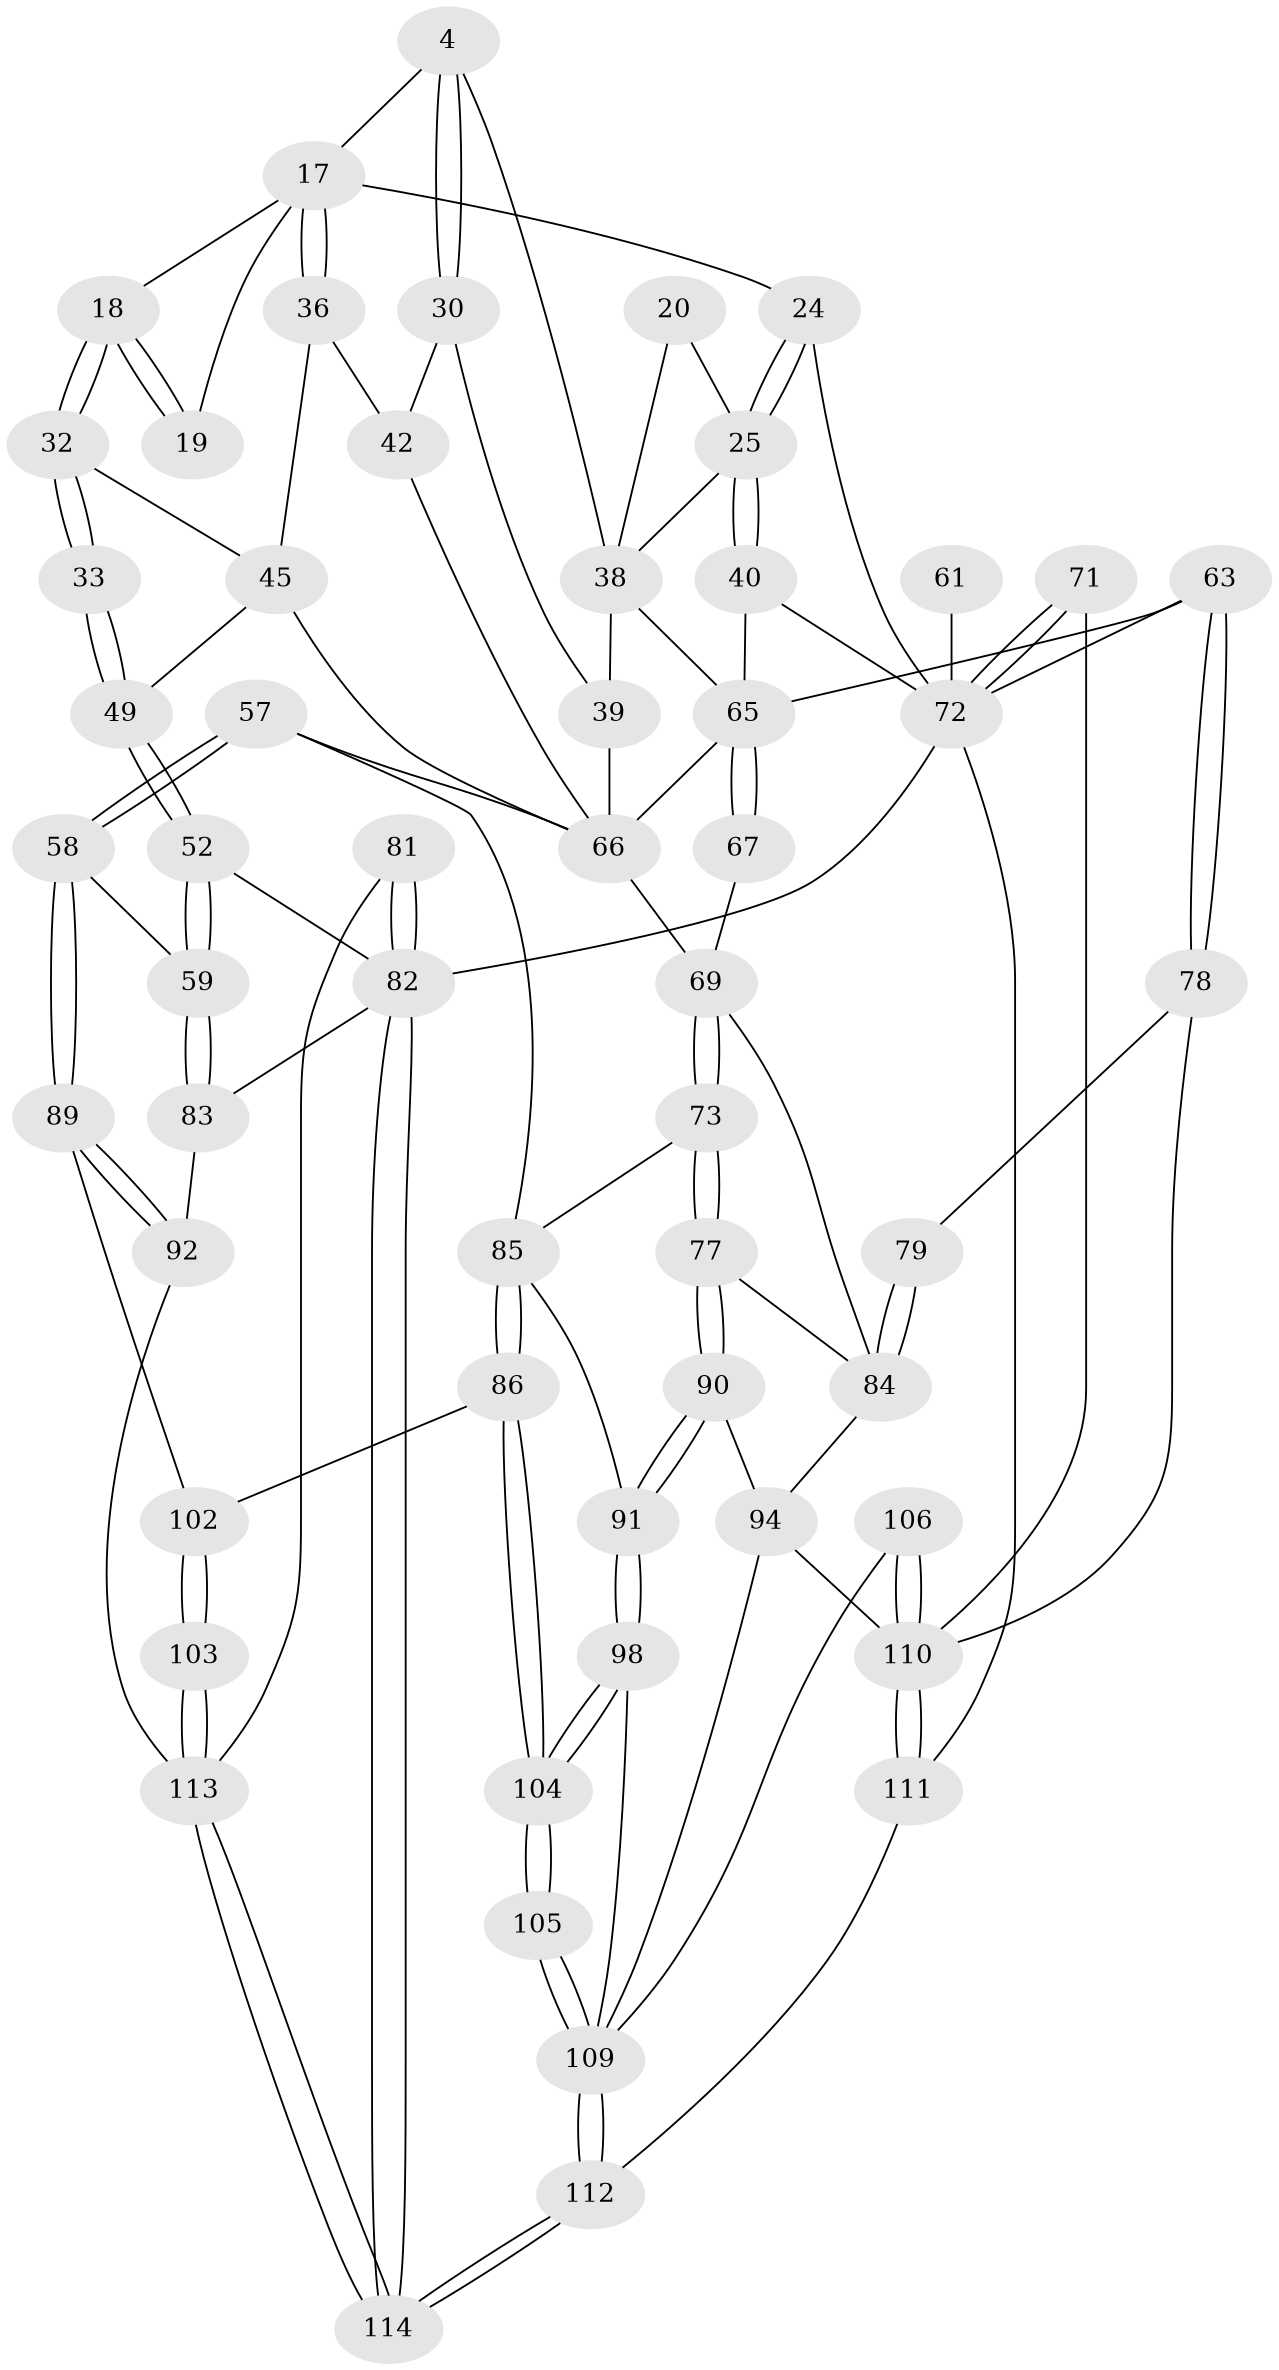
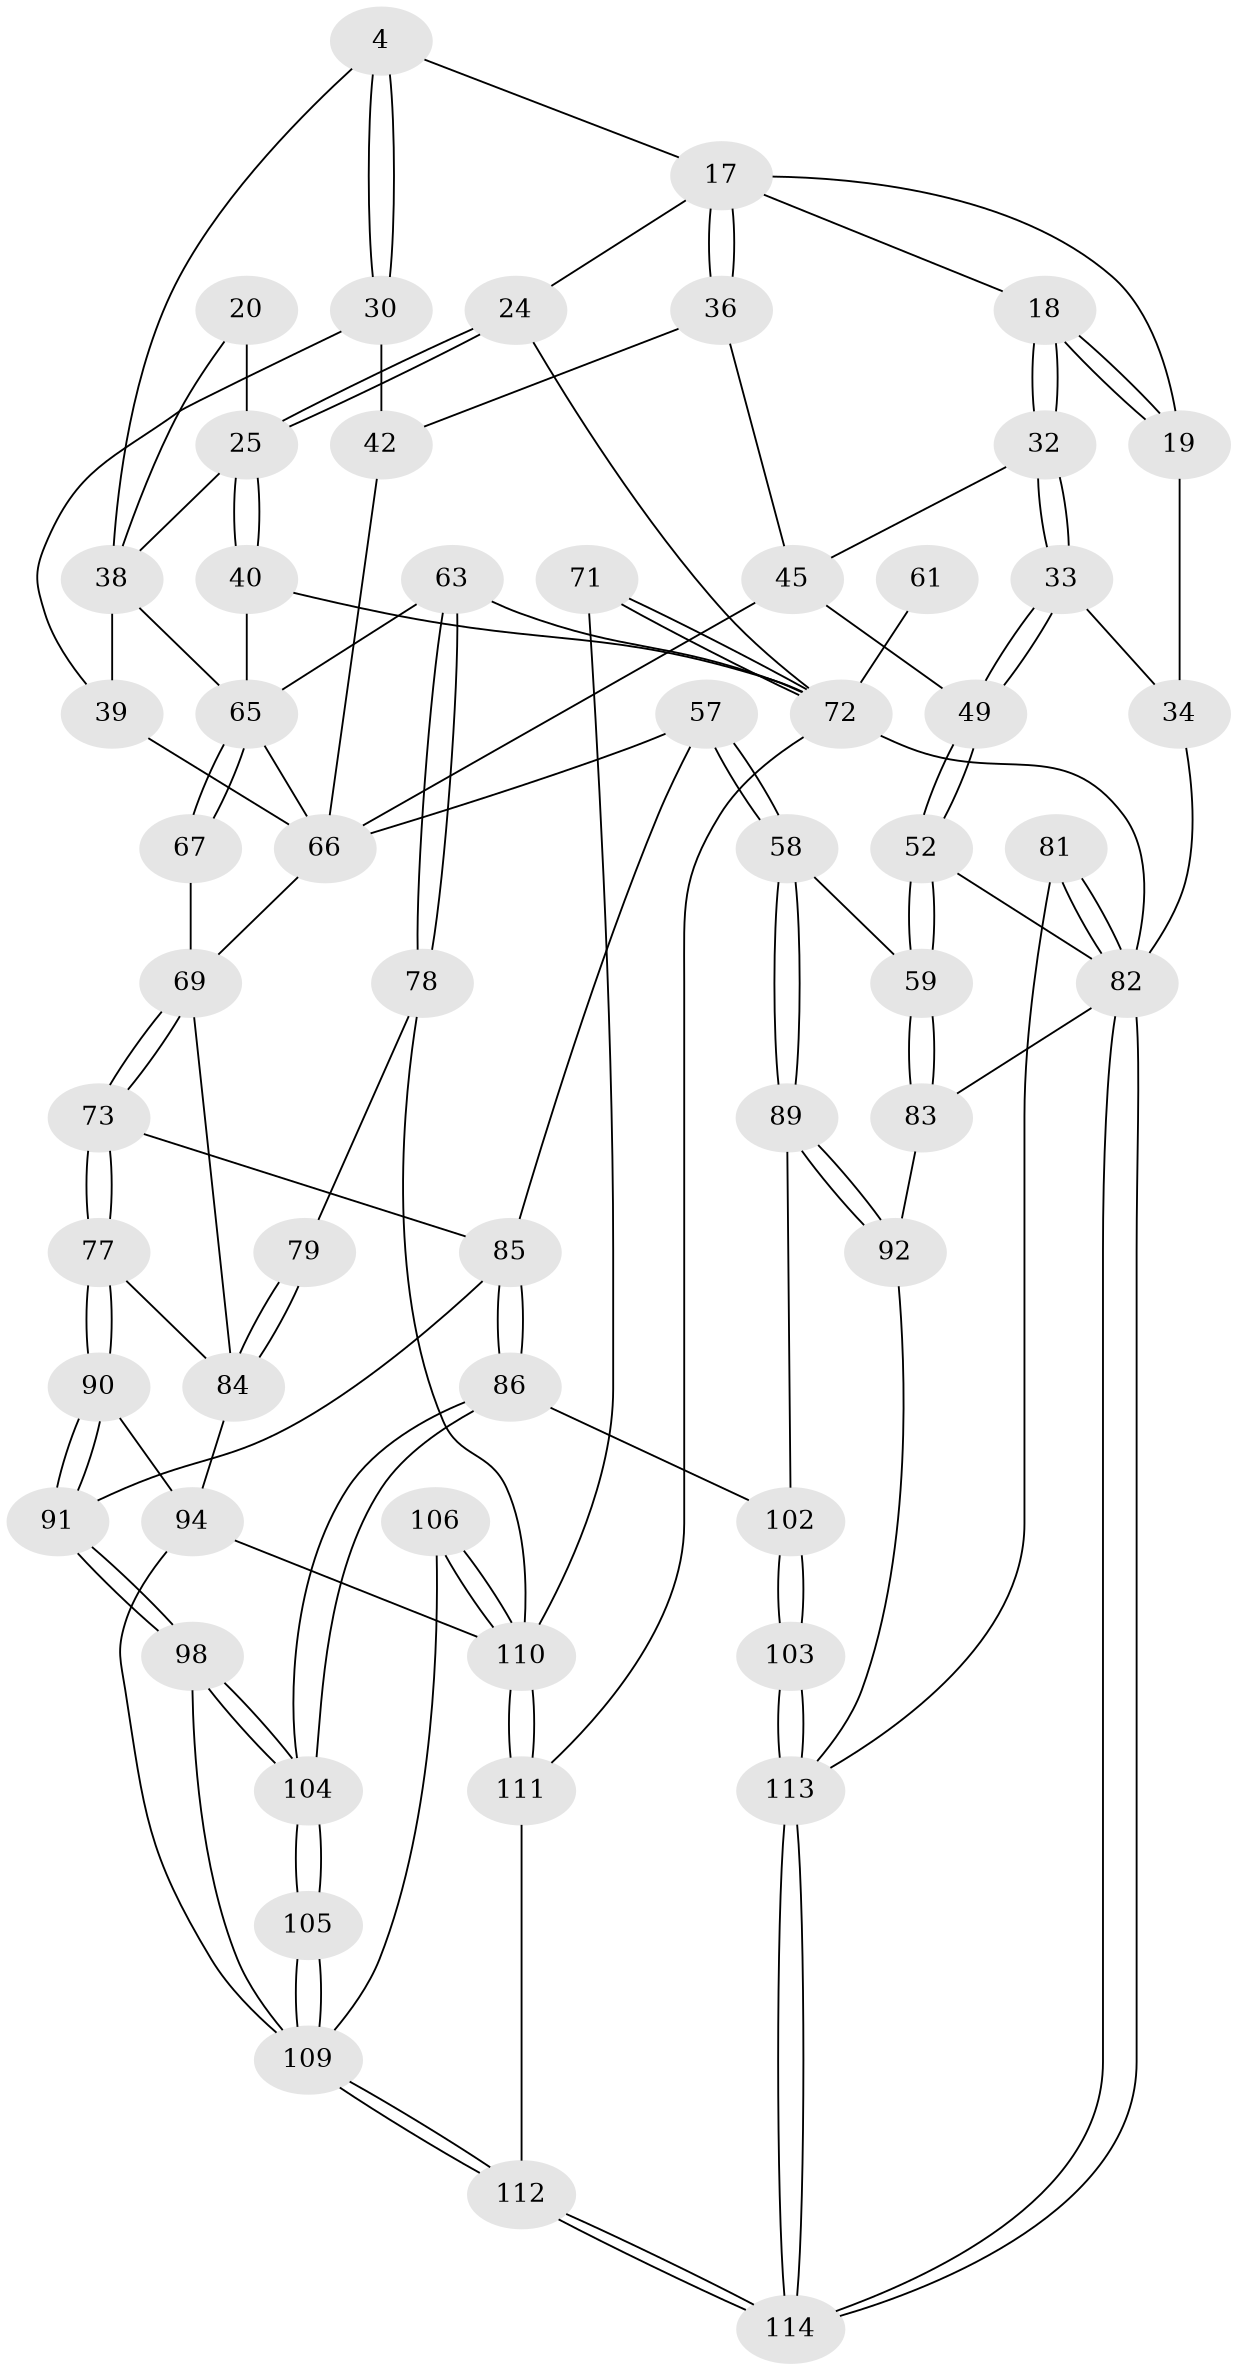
node "34": added
